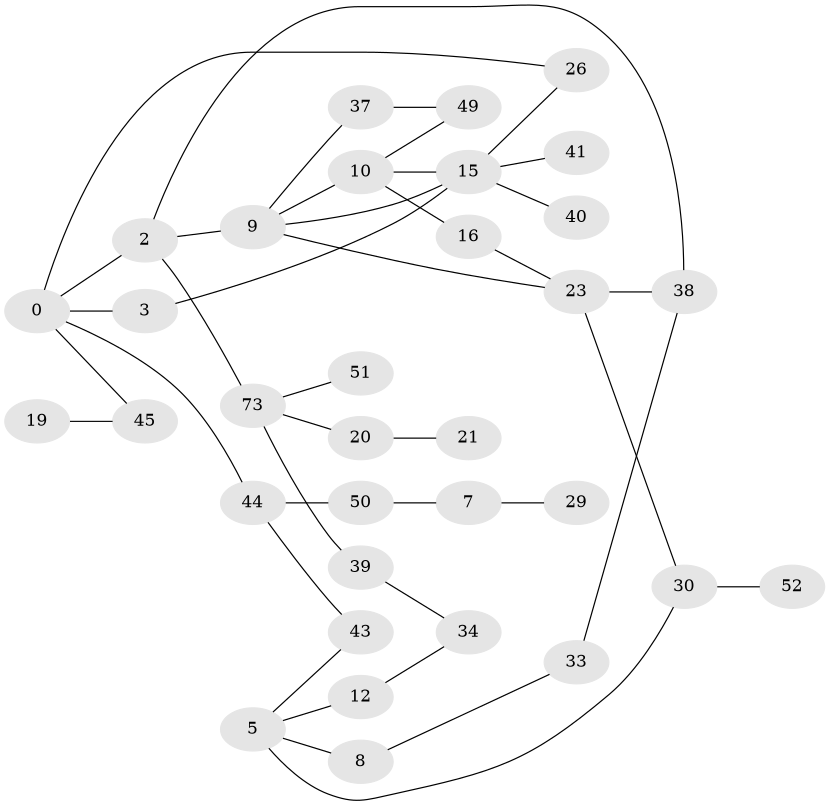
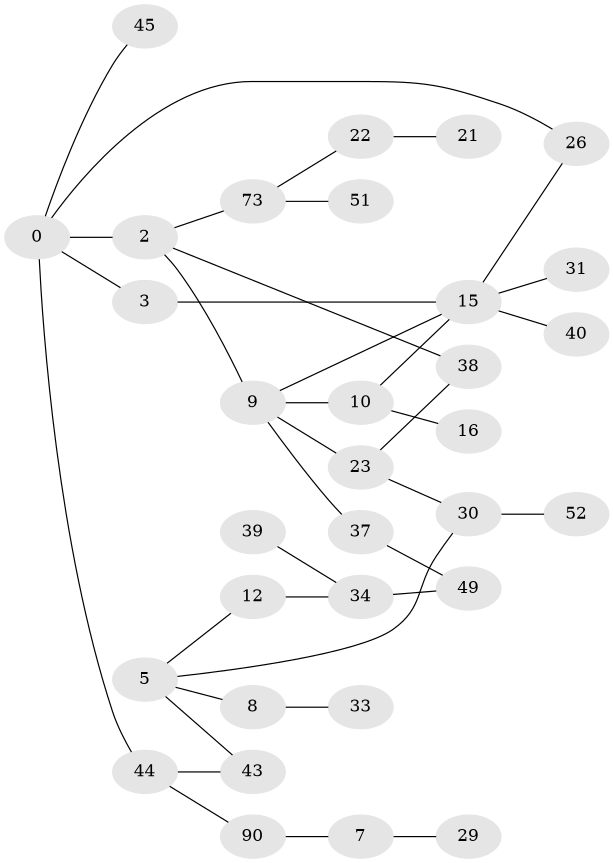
edge "49" -- "10": now "49" -- "34"
node "41": label "41" -> "31"
edge "16" -- "23": removed
node "19": removed
node "20": label "20" -> "22"
edge "38" -- "33": removed
edge "73" -- "39": removed
node "50": label "50" -> "90"
